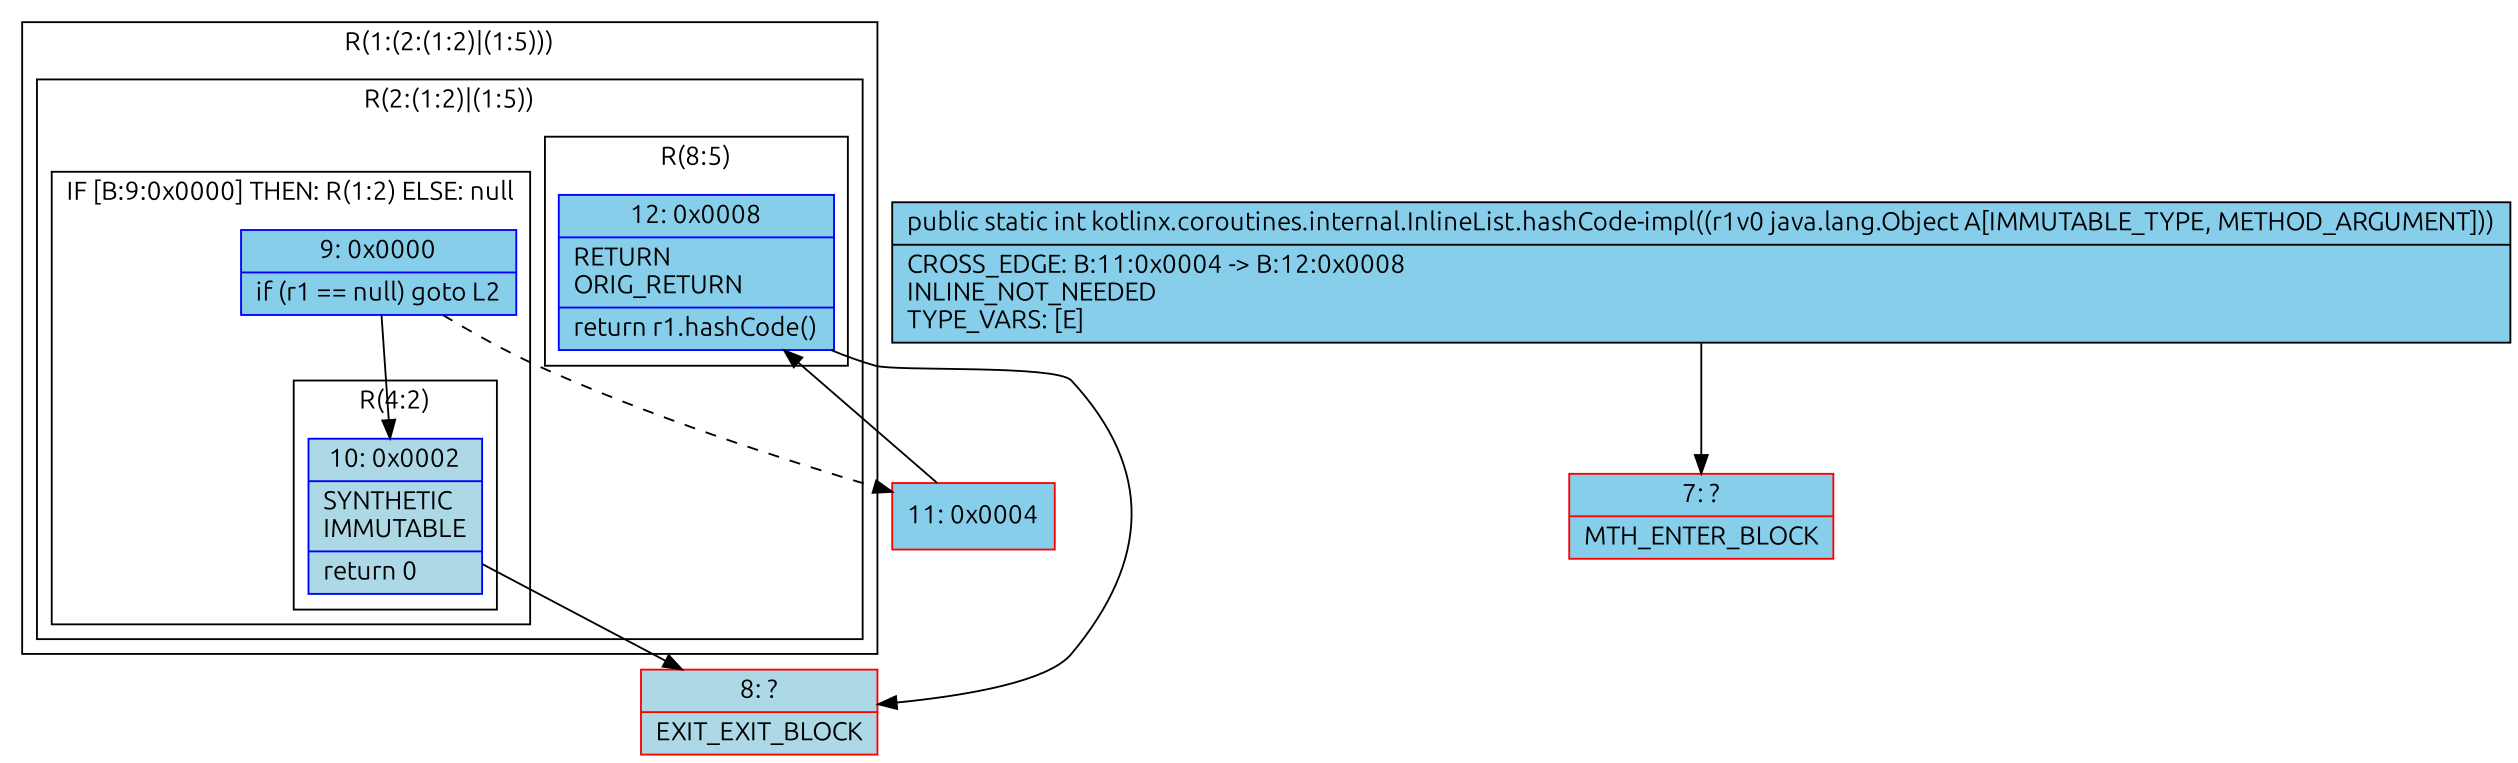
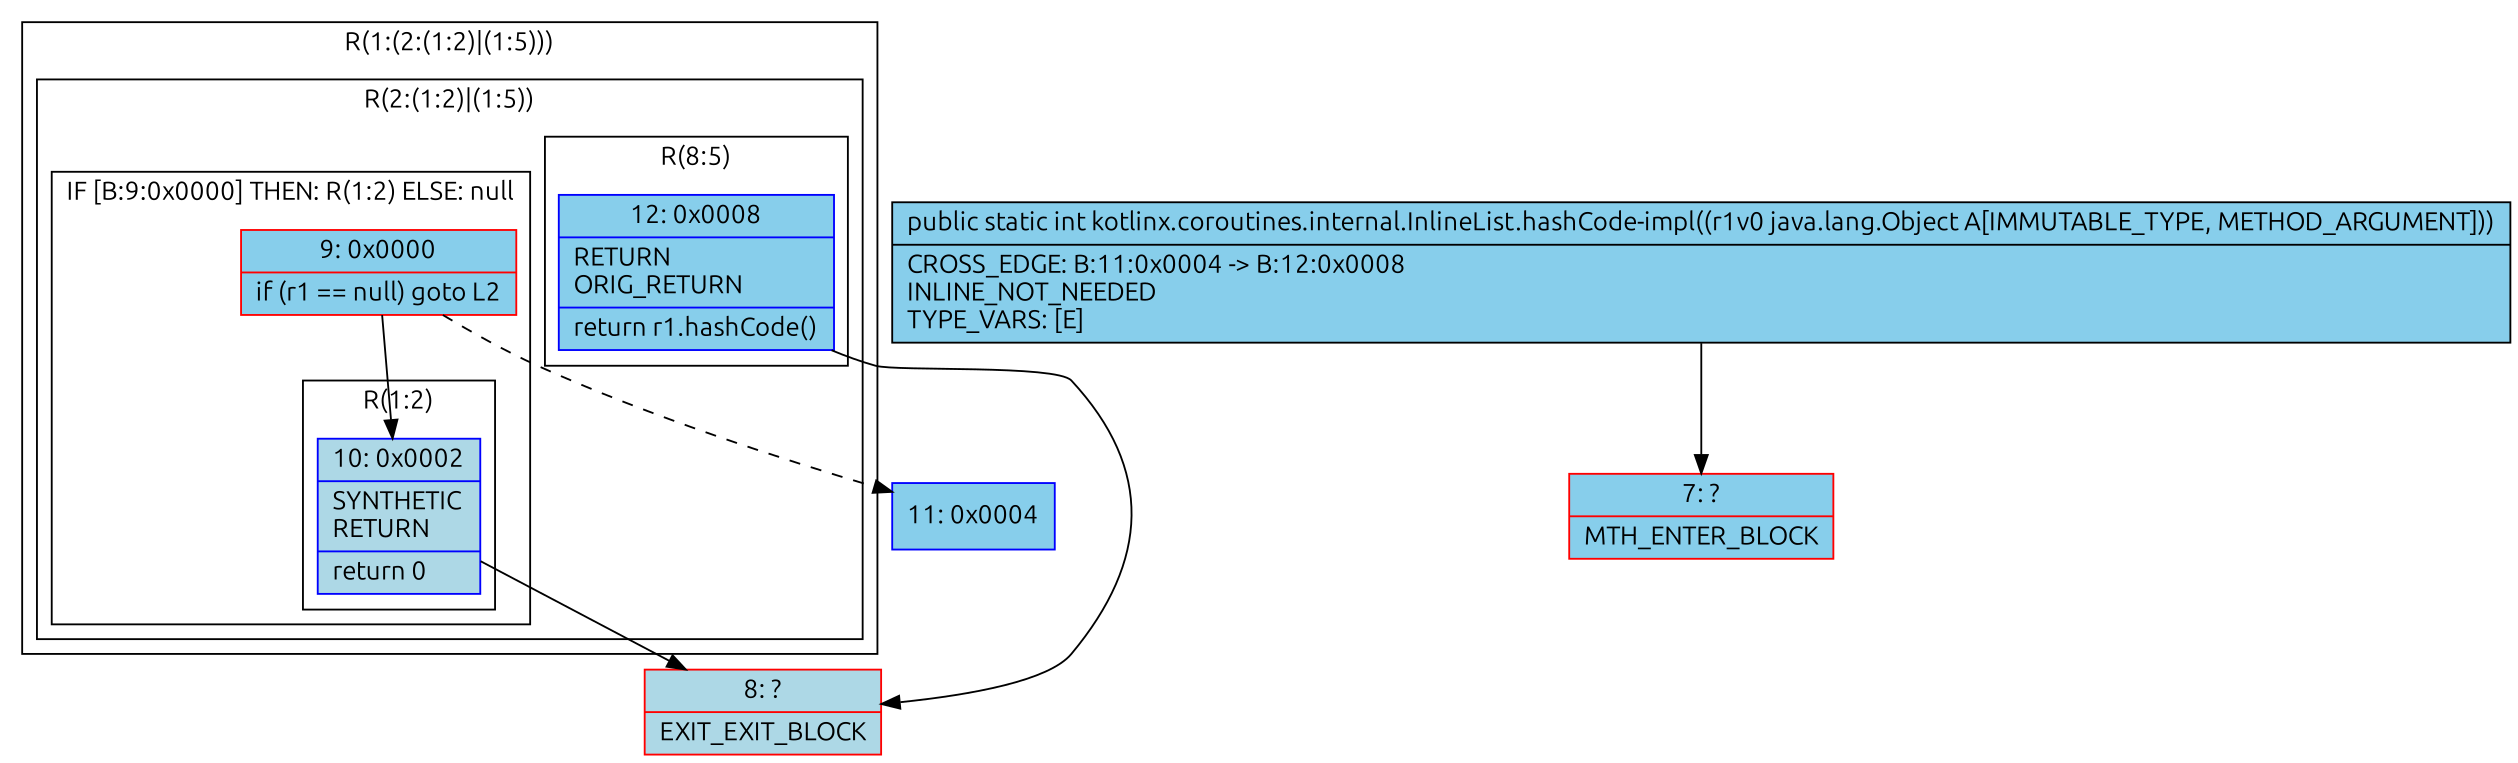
node "9: 0x0000": color blue -> red
cluster "R(4:2)": label "R(4:2)" -> "R(1:2)"
edge "11: 0x0004" -> "12: 0x0008": removed
node "11: 0x0004": color red -> blue
node "10: 0x0002": text "IMMUTABLE" -> "RETURN"
